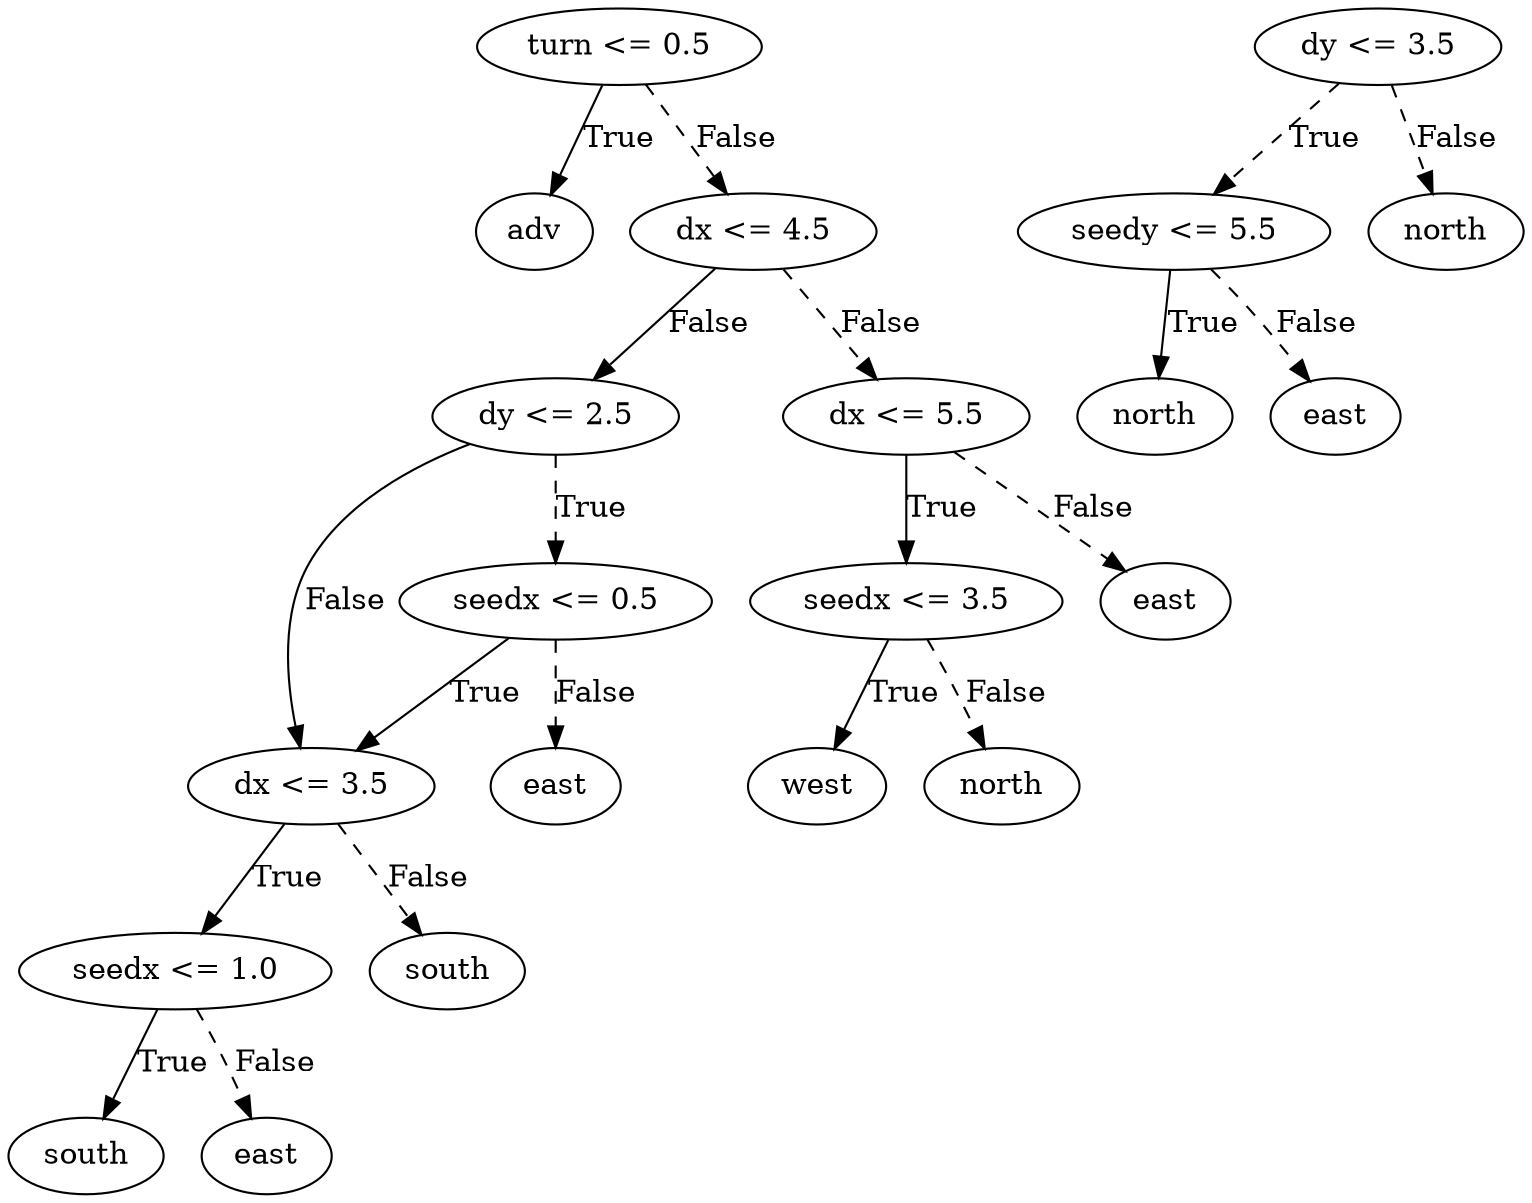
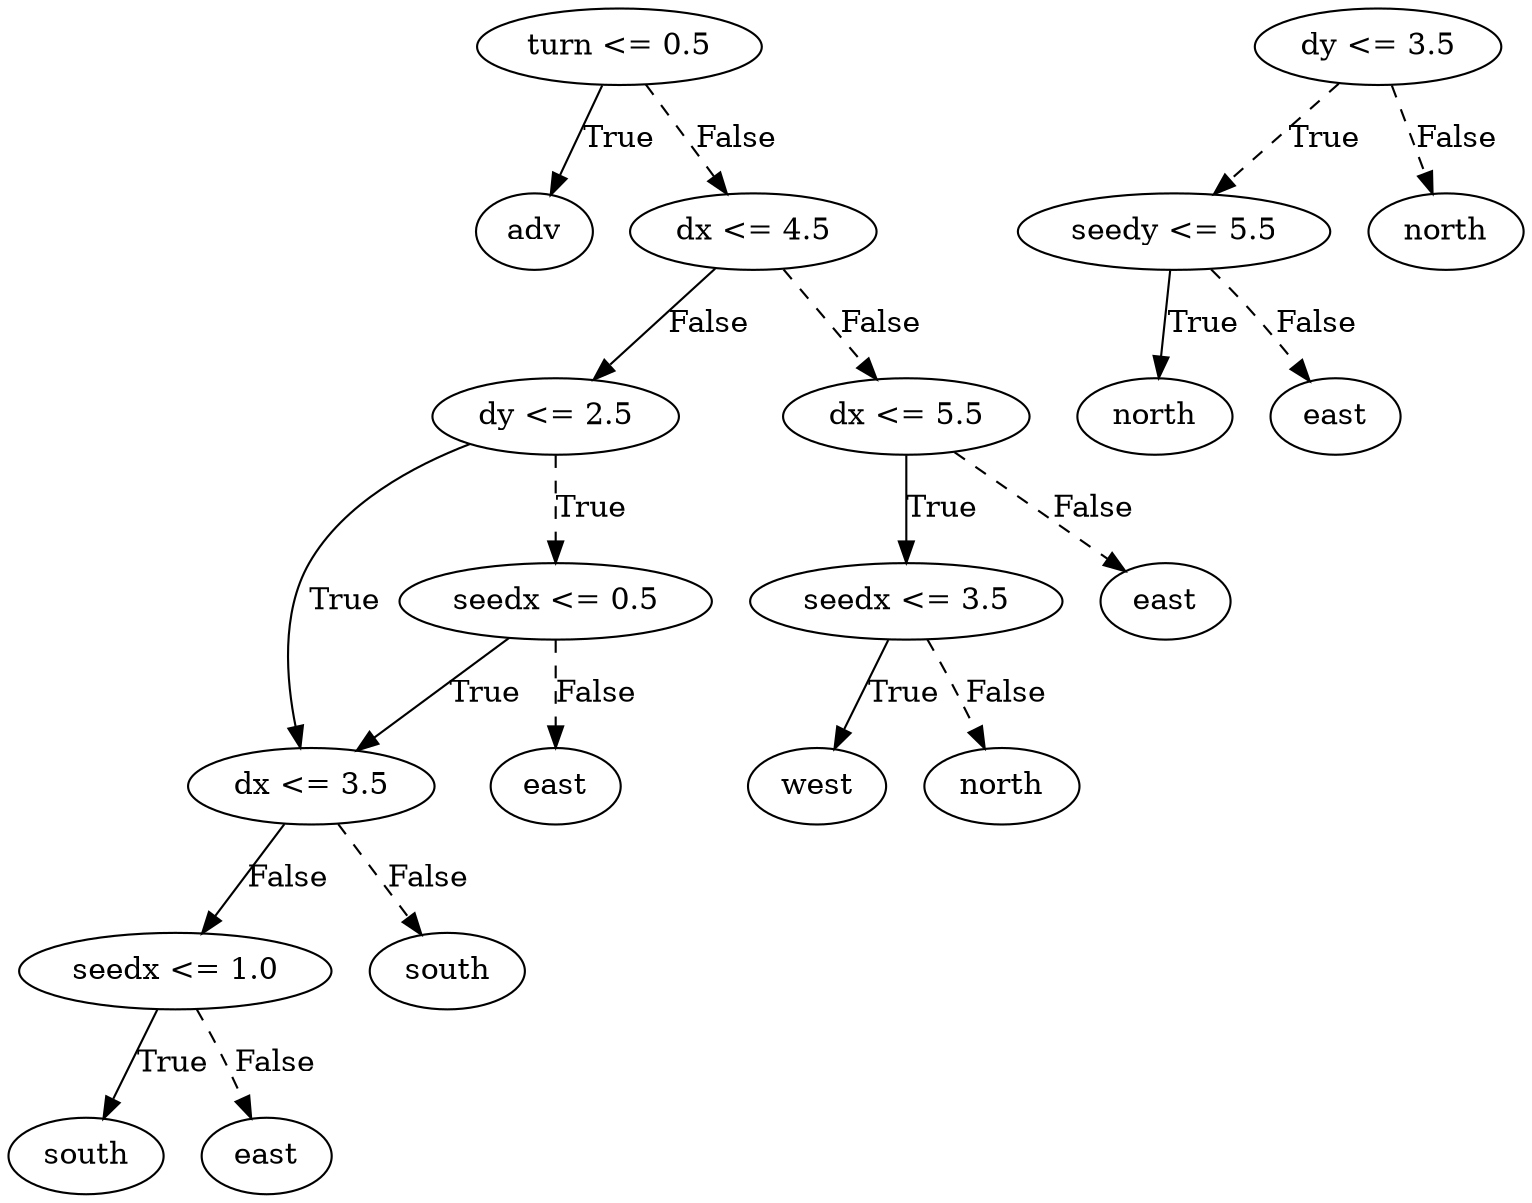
edge "dy <= 2.5" -> "dx <= 3.5": label "False" -> "True"
edge "dx <= 3.5" -> "seedx <= 1.0": label "True" -> "False"
